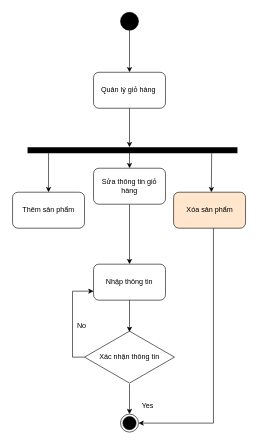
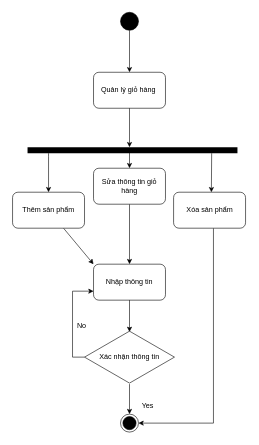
node "Xóa sản phẩm": fillcolor #ffe6cc -> #ffffff
edge "Thêm sản phẩm" -> "Nhập thông tin": added
